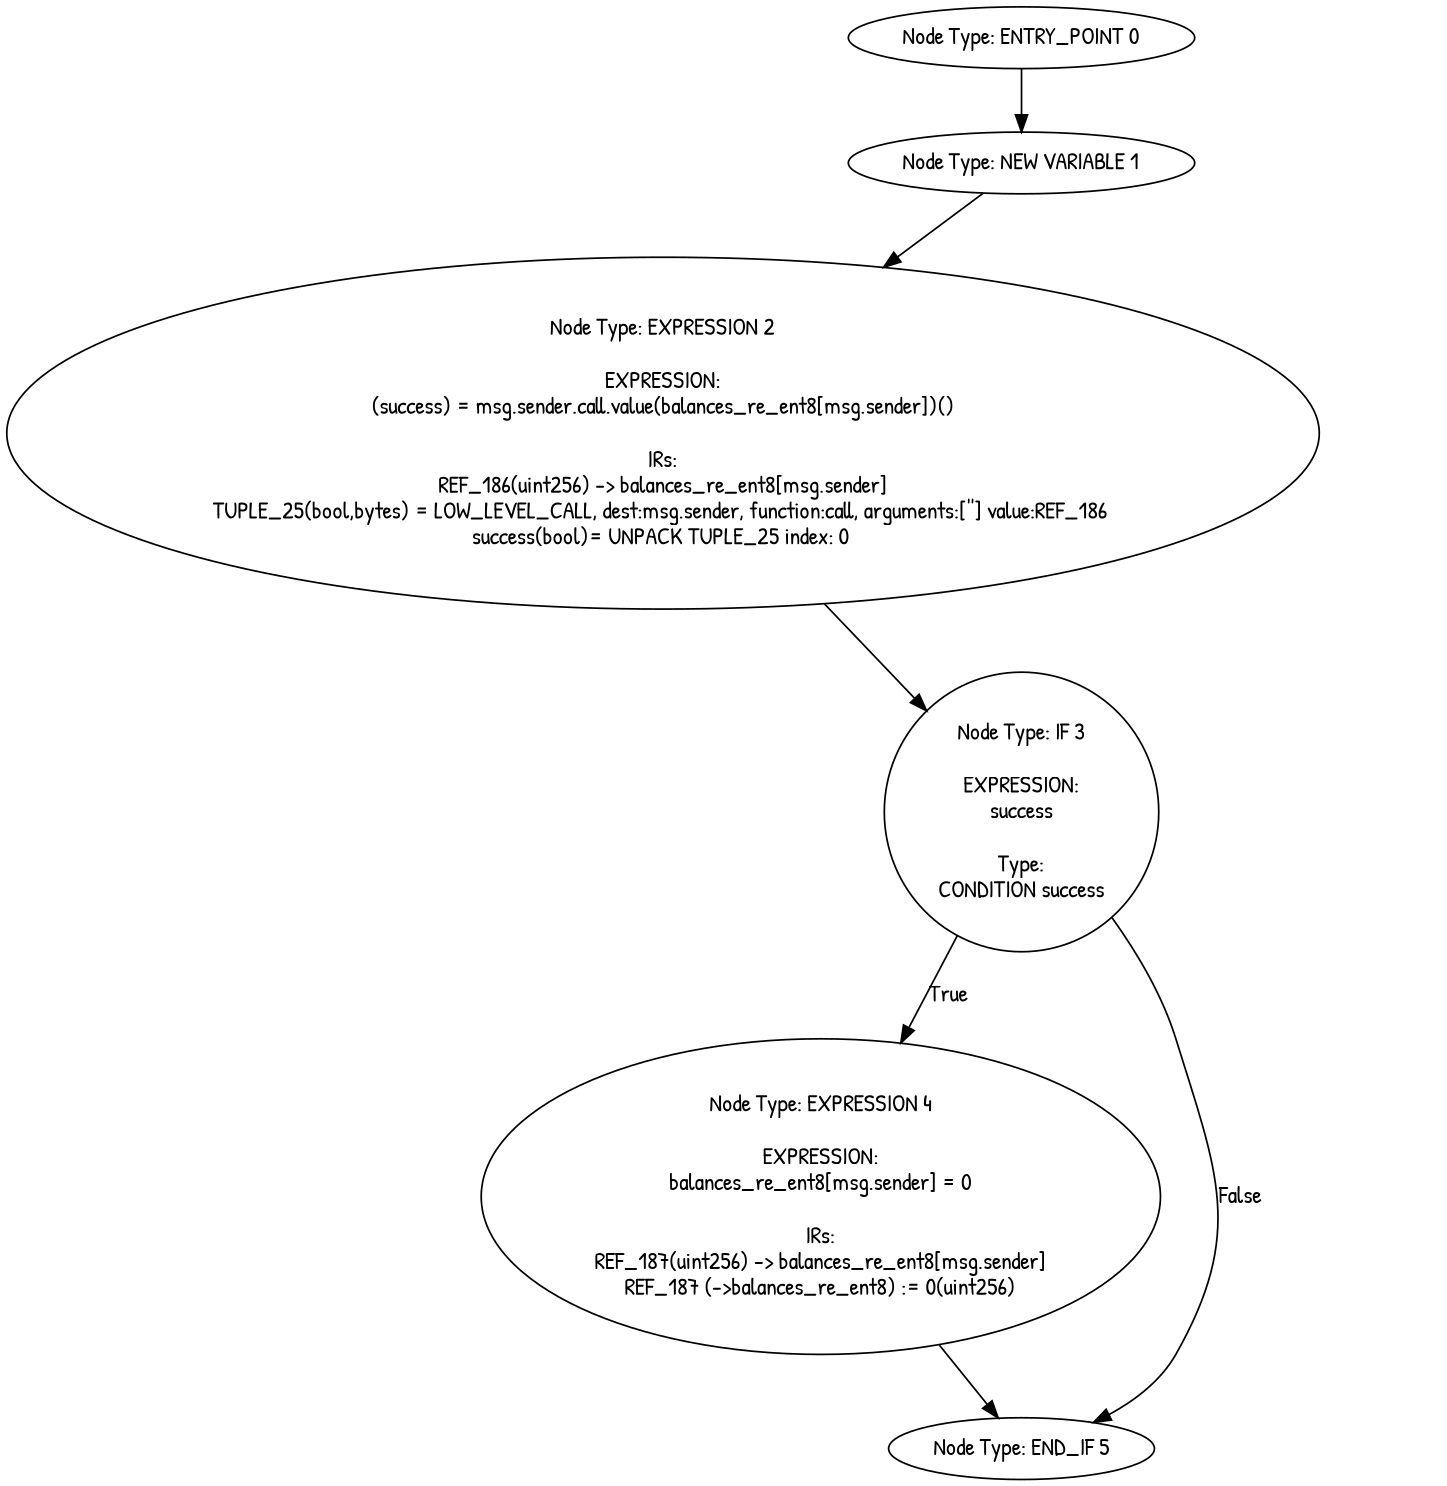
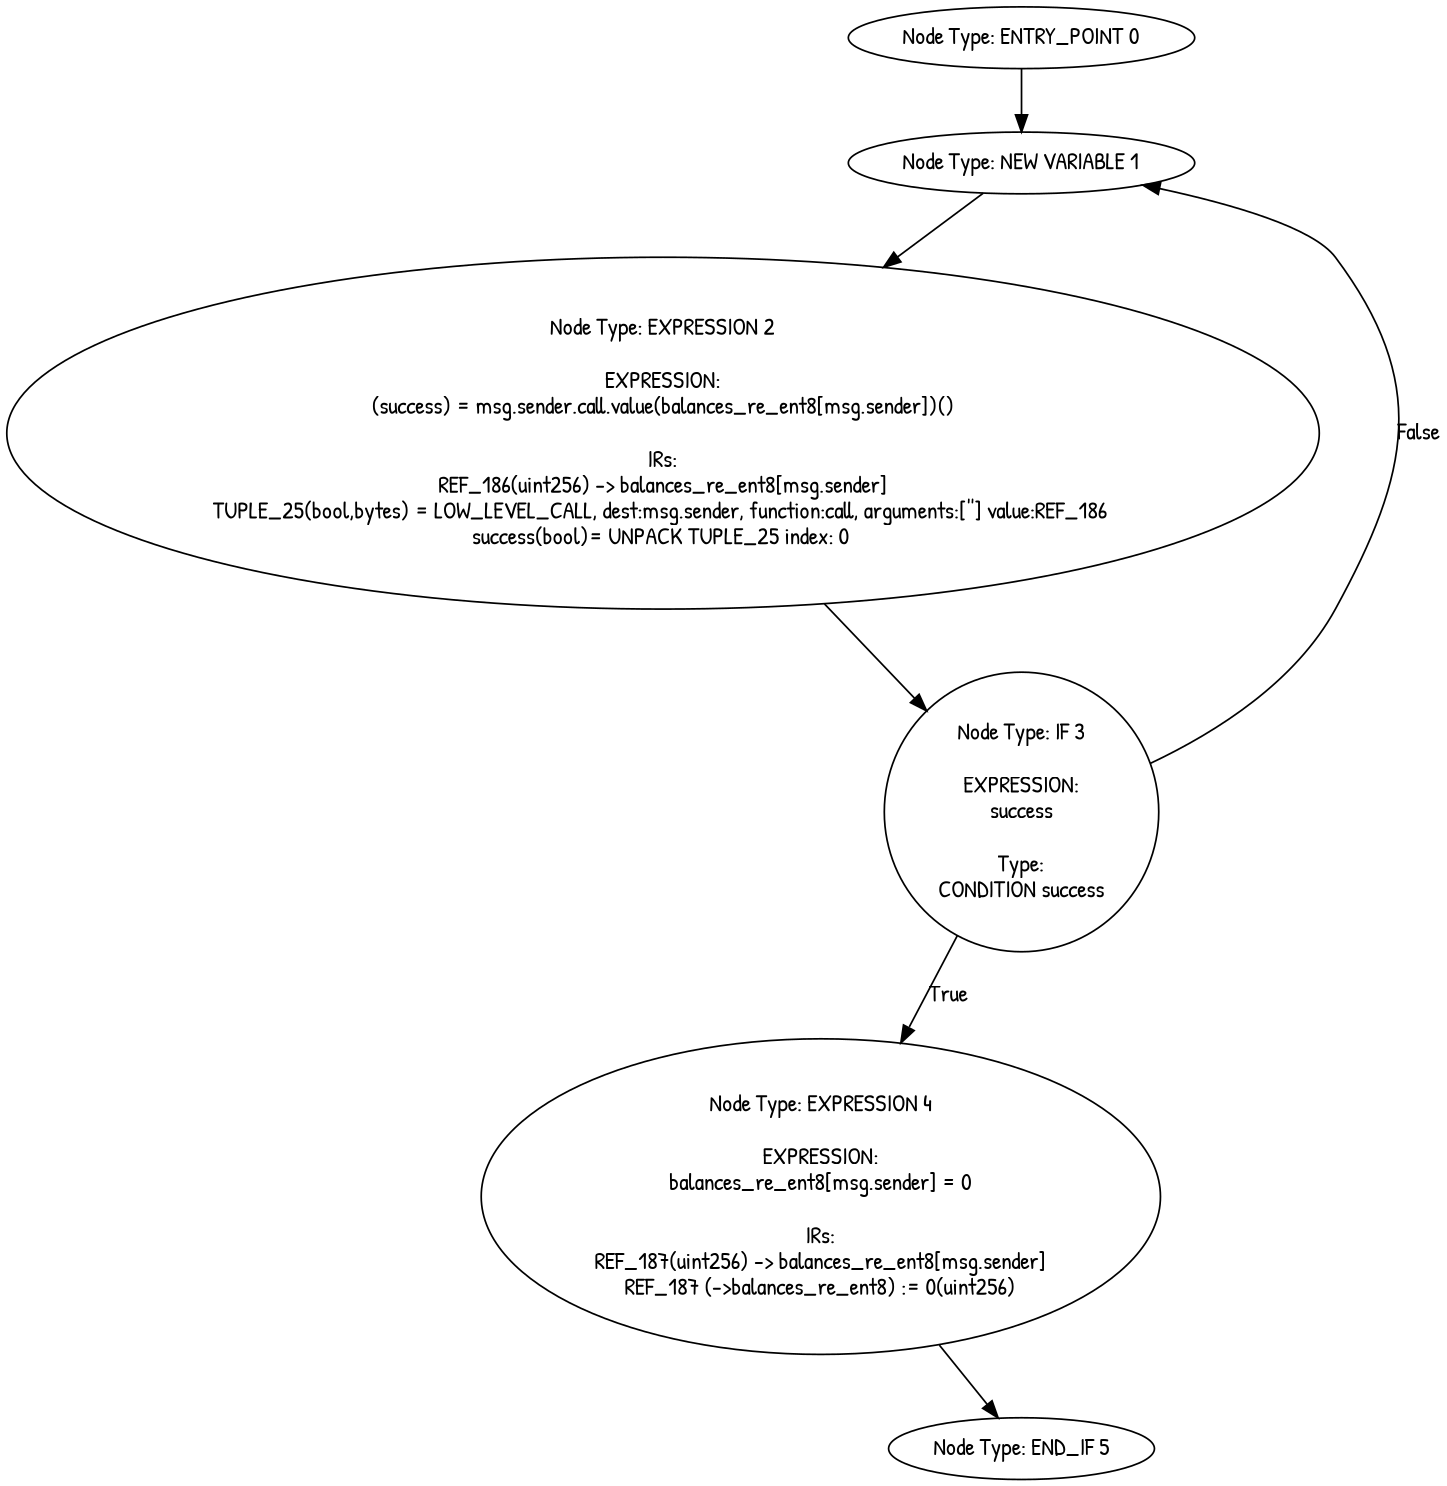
edge "Node Type: IF 3 EXPRESSION: success Type: CONDITION success" -> "Node Type: END_IF 5": now "Node Type: IF 3 EXPRESSION: success Type: CONDITION success" -> "Node Type: NEW VARIABLE 1"
